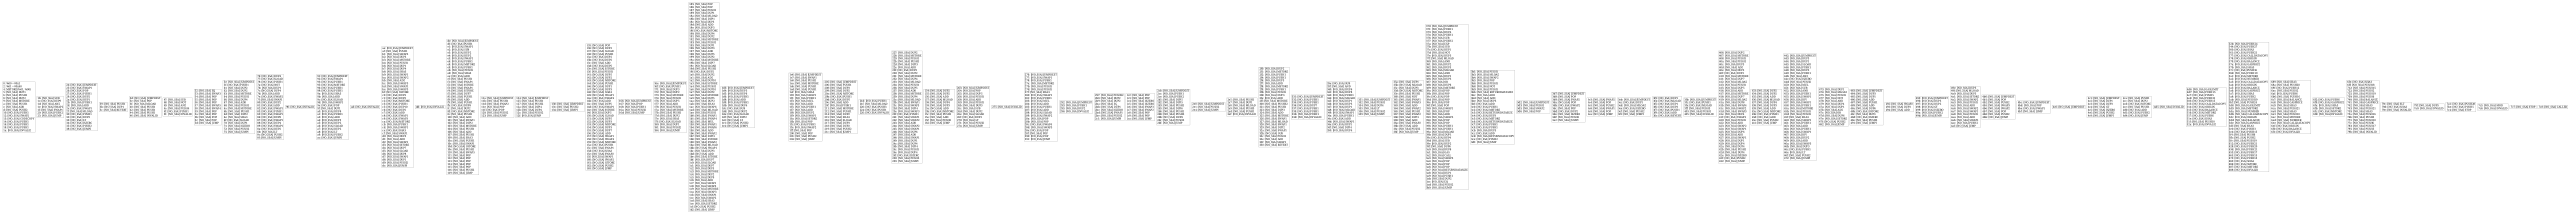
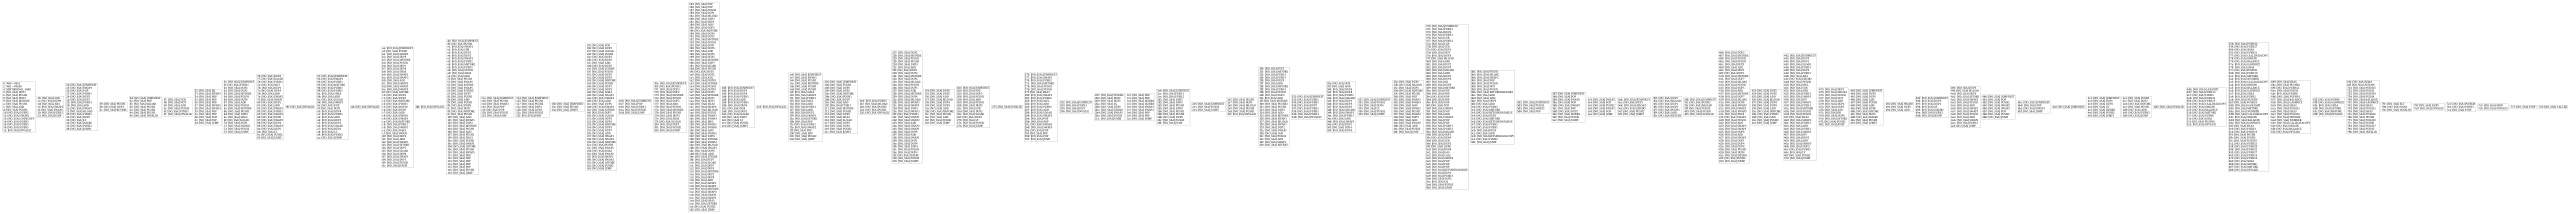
node "1e5: [NO_SSA] INVALID": added
